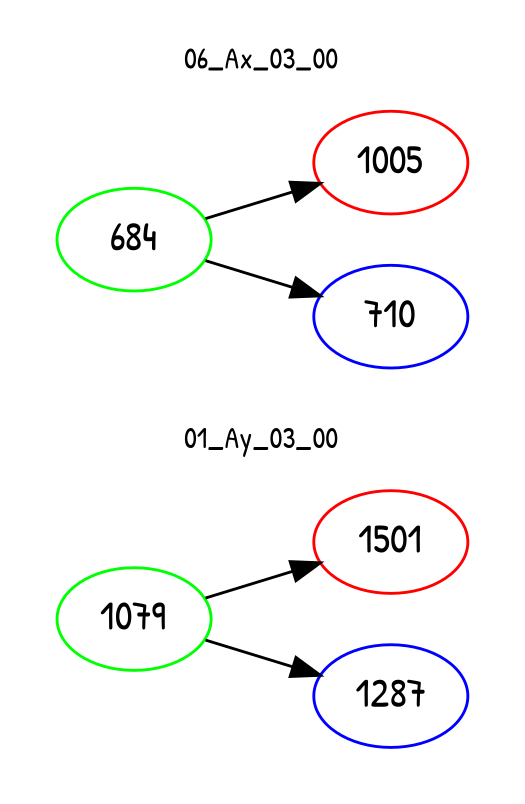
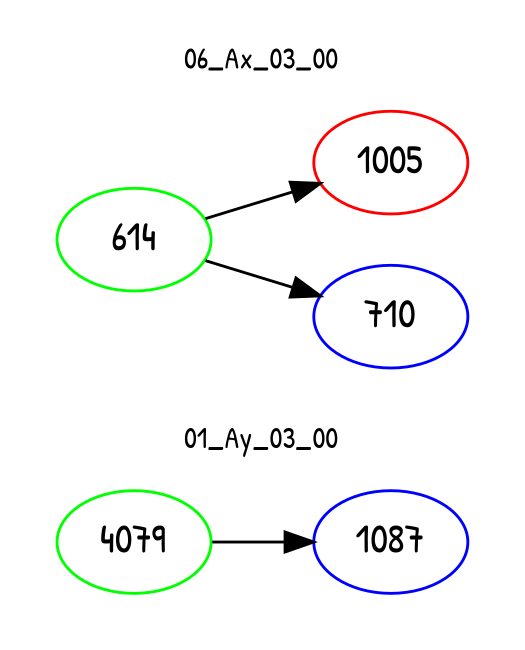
node "684": label "684" -> "614"
node "1501": removed
node "1079": label "1079" -> "4079"
node "1287": label "1287" -> "1087"
